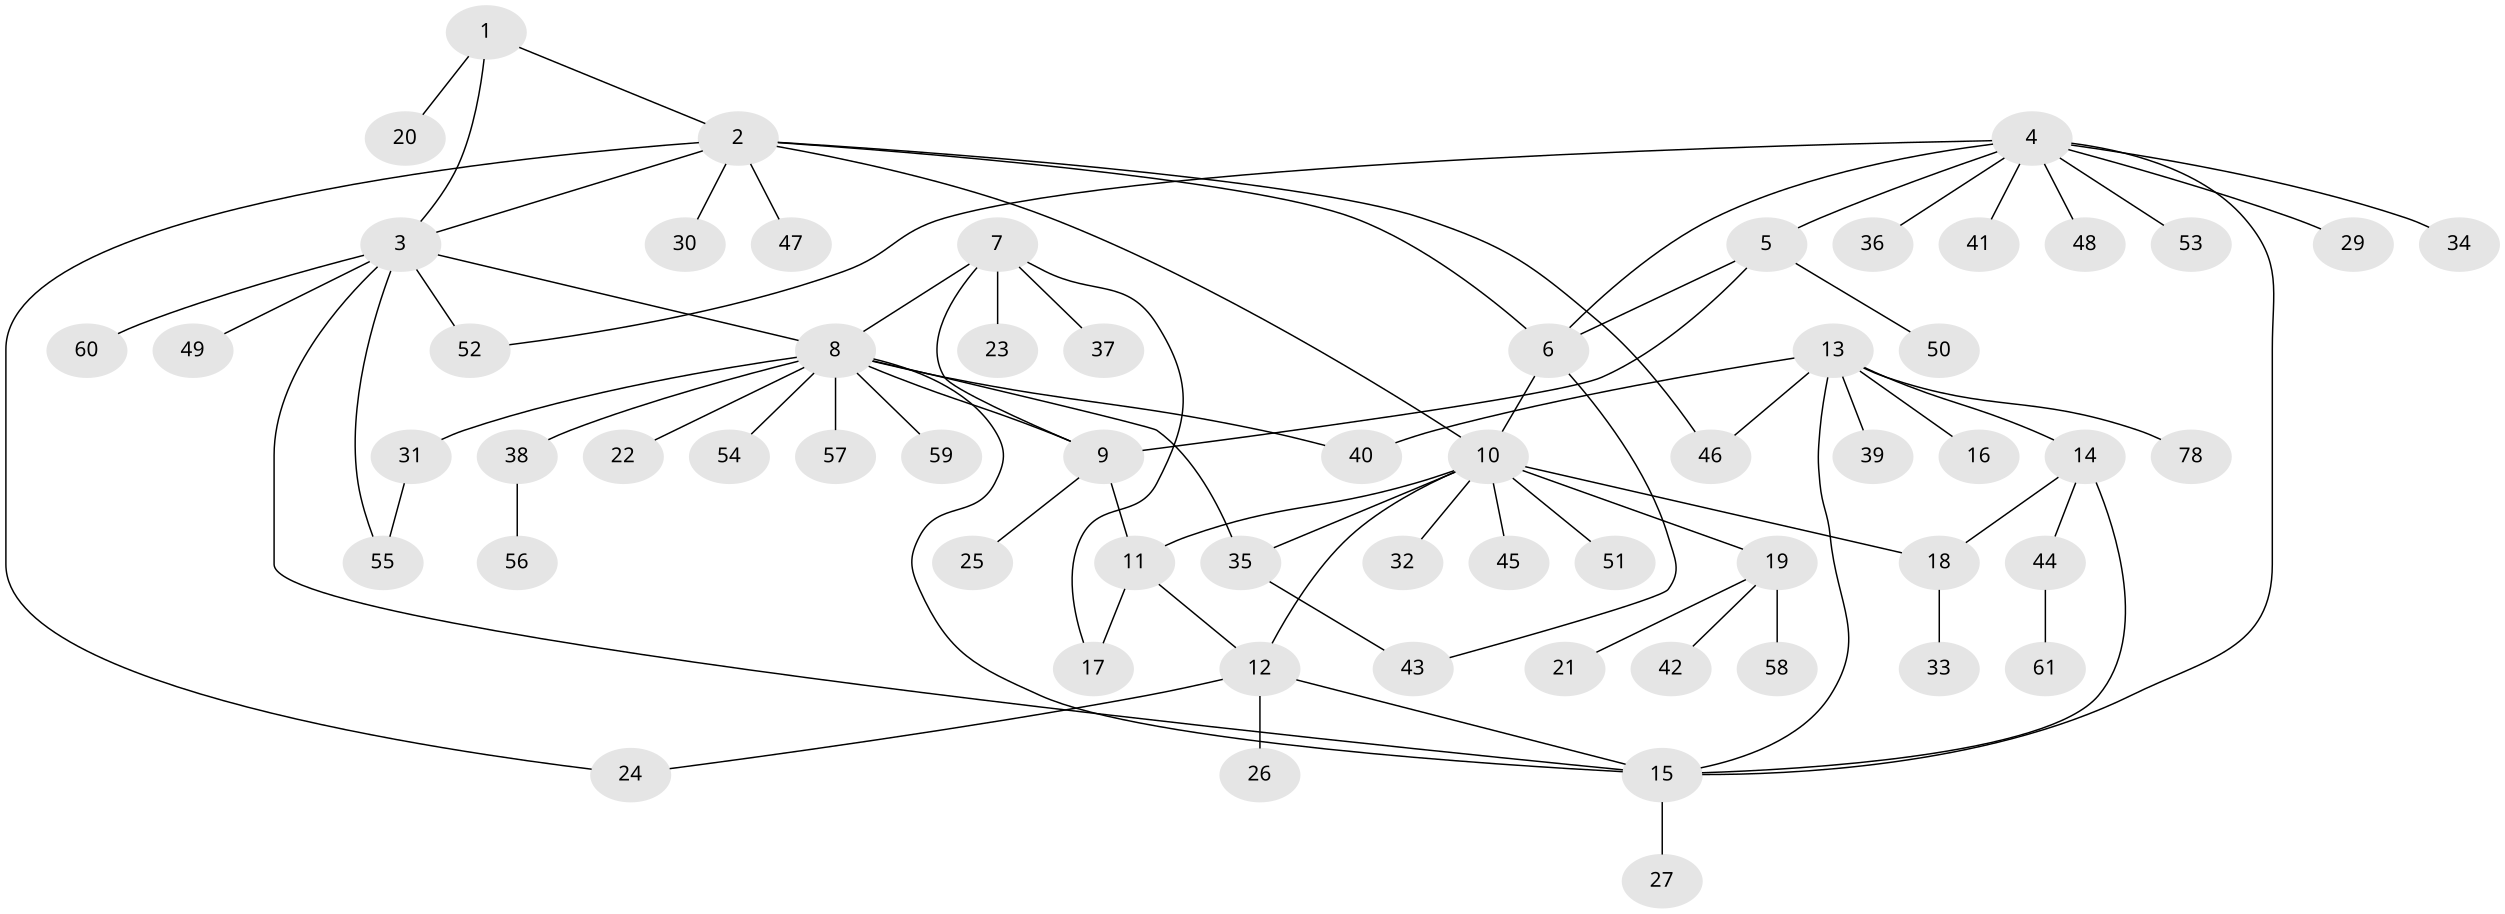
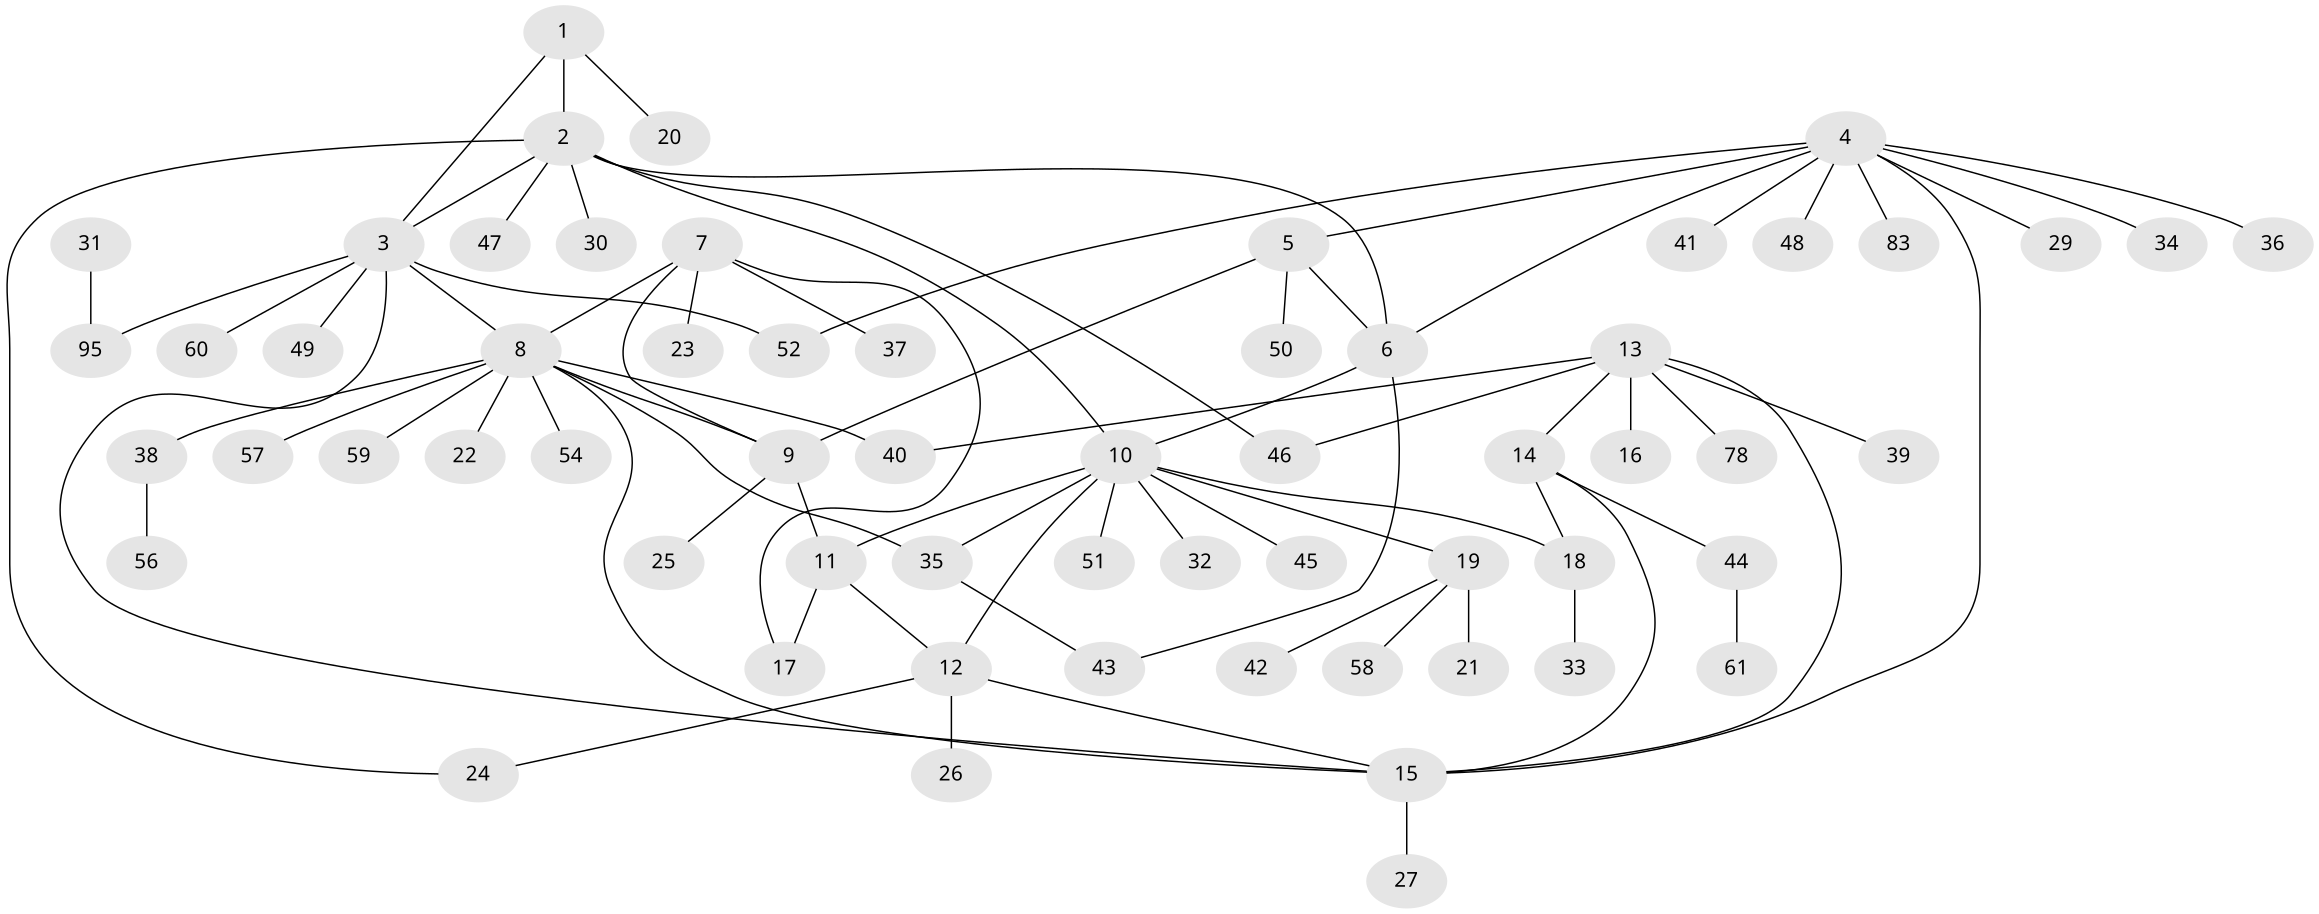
node "53": label "53" -> "83"
edge "8" -- "31": removed
node "55": label "55" -> "95"
